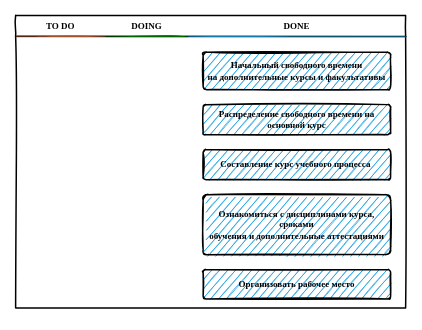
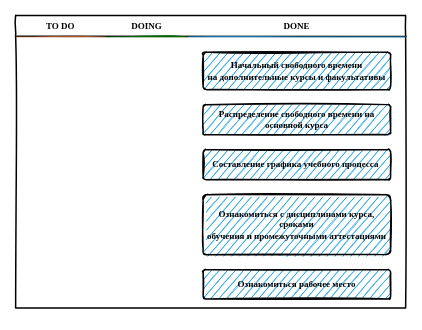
node "Распределение свободного времени на основной курс": label "Распределение свободного времени на основной курс" -> "Распределение свободного времени на основной курса"
node "Составление курс учебного процесса": label "Составление курс учебного процесса" -> "Составление графика учебного процесса"
node "Ознакомиться с дисциплинами курса, сроками обучения и дополнительные аттестациями": label "Ознакомиться с дисциплинами курса, сроками обучения и дополнительные аттестациями" -> "Ознакомиться с дисциплинами курса, сроками обучения и промежуточными аттестациями"
node "Организовать рабочее место": label "Организовать рабочее место" -> "Ознакомиться рабочее место"
